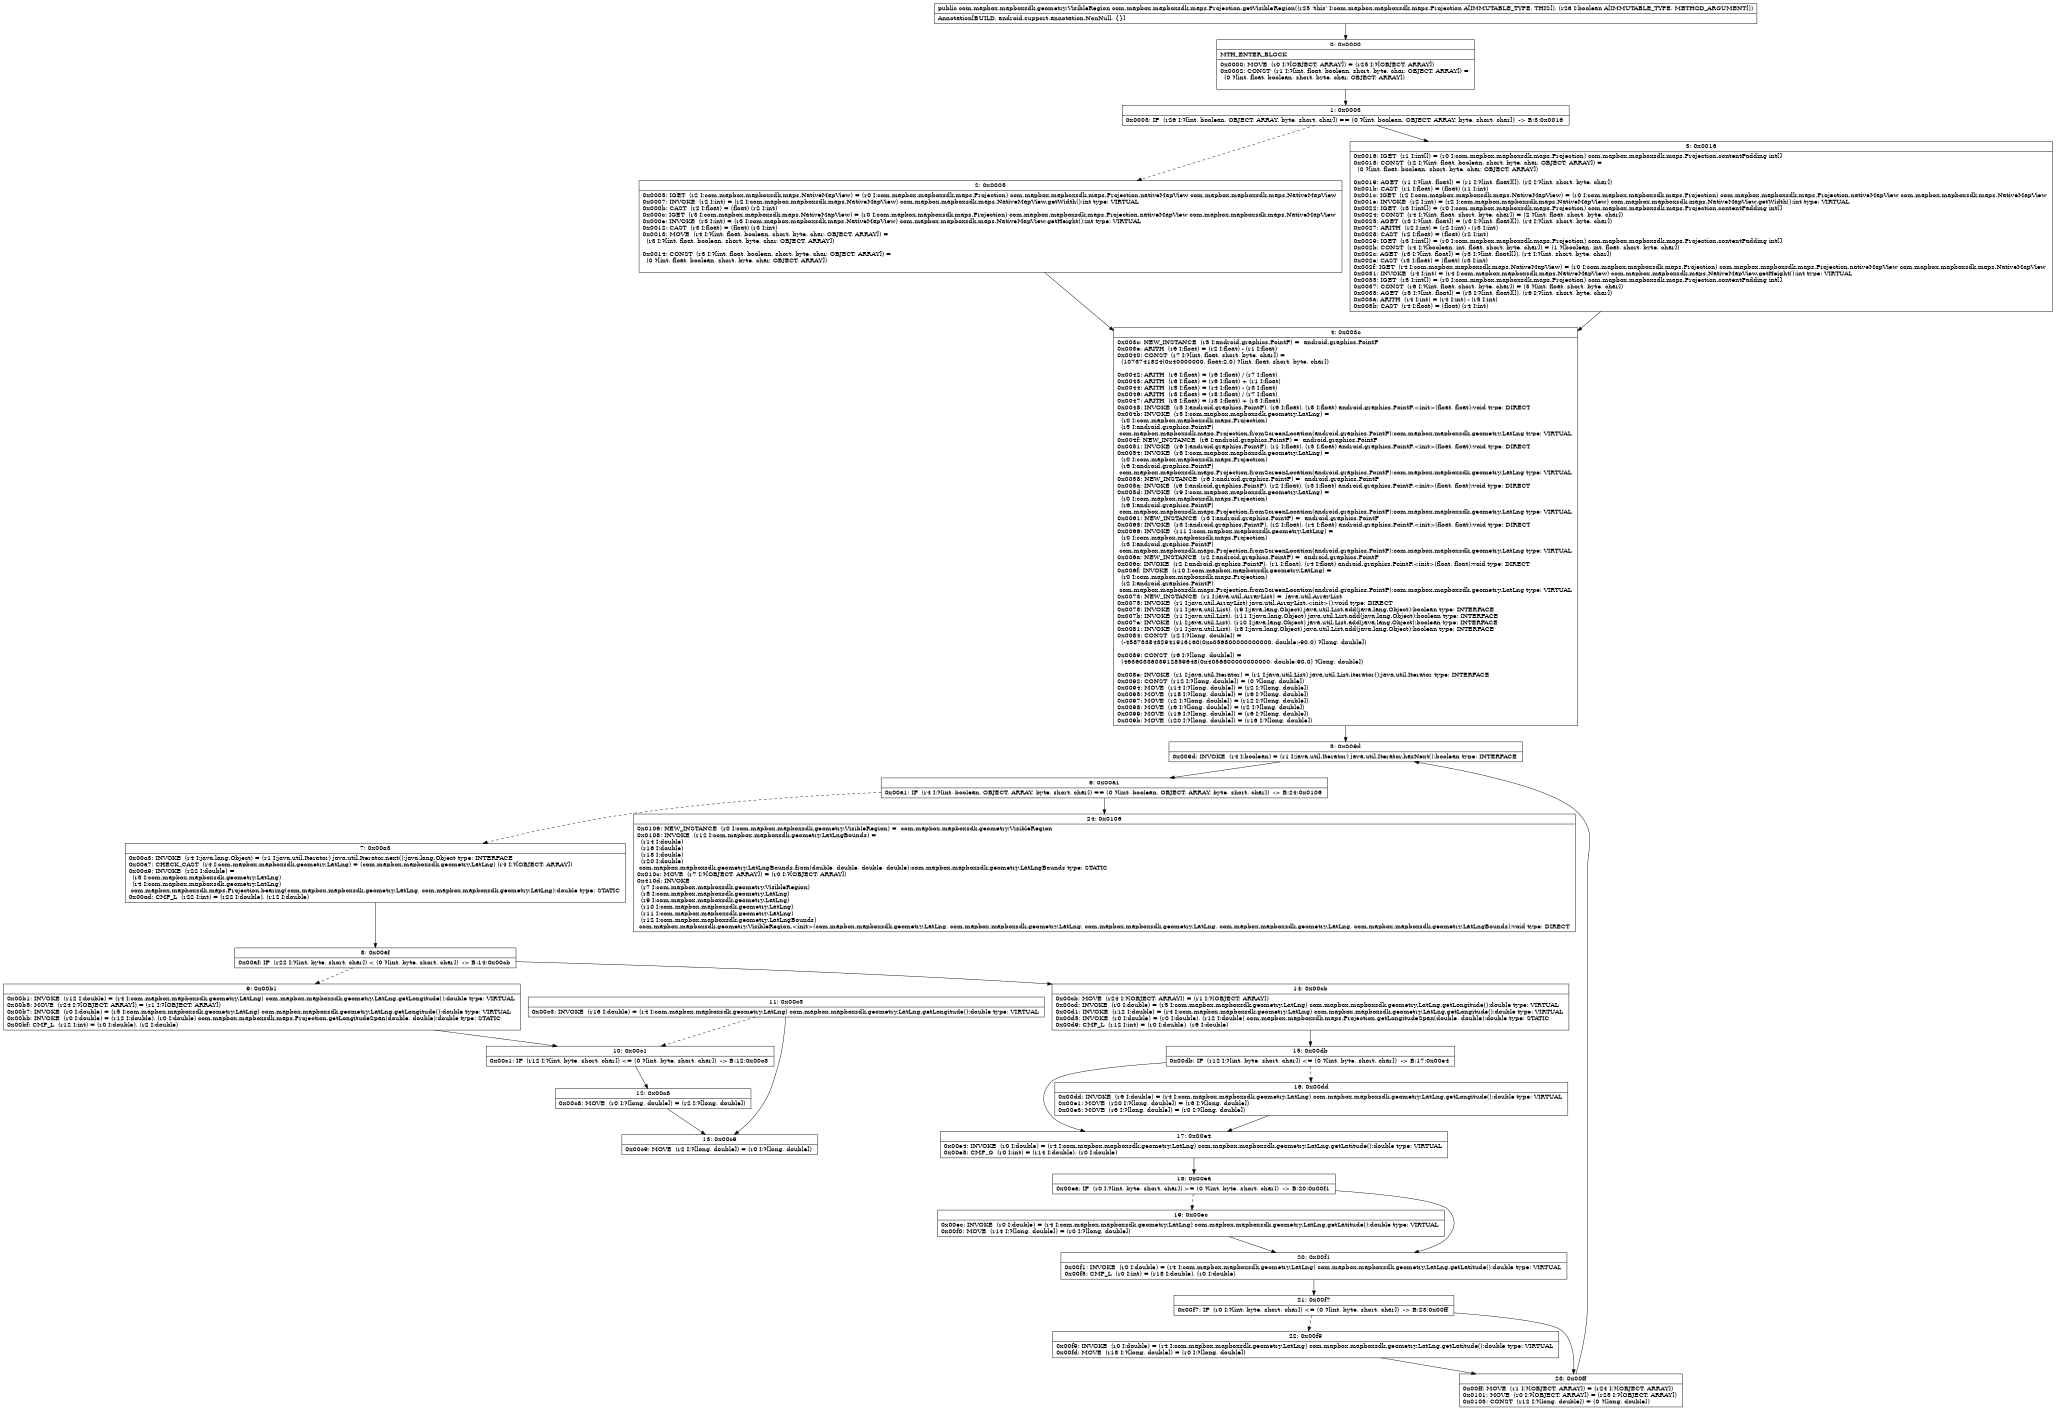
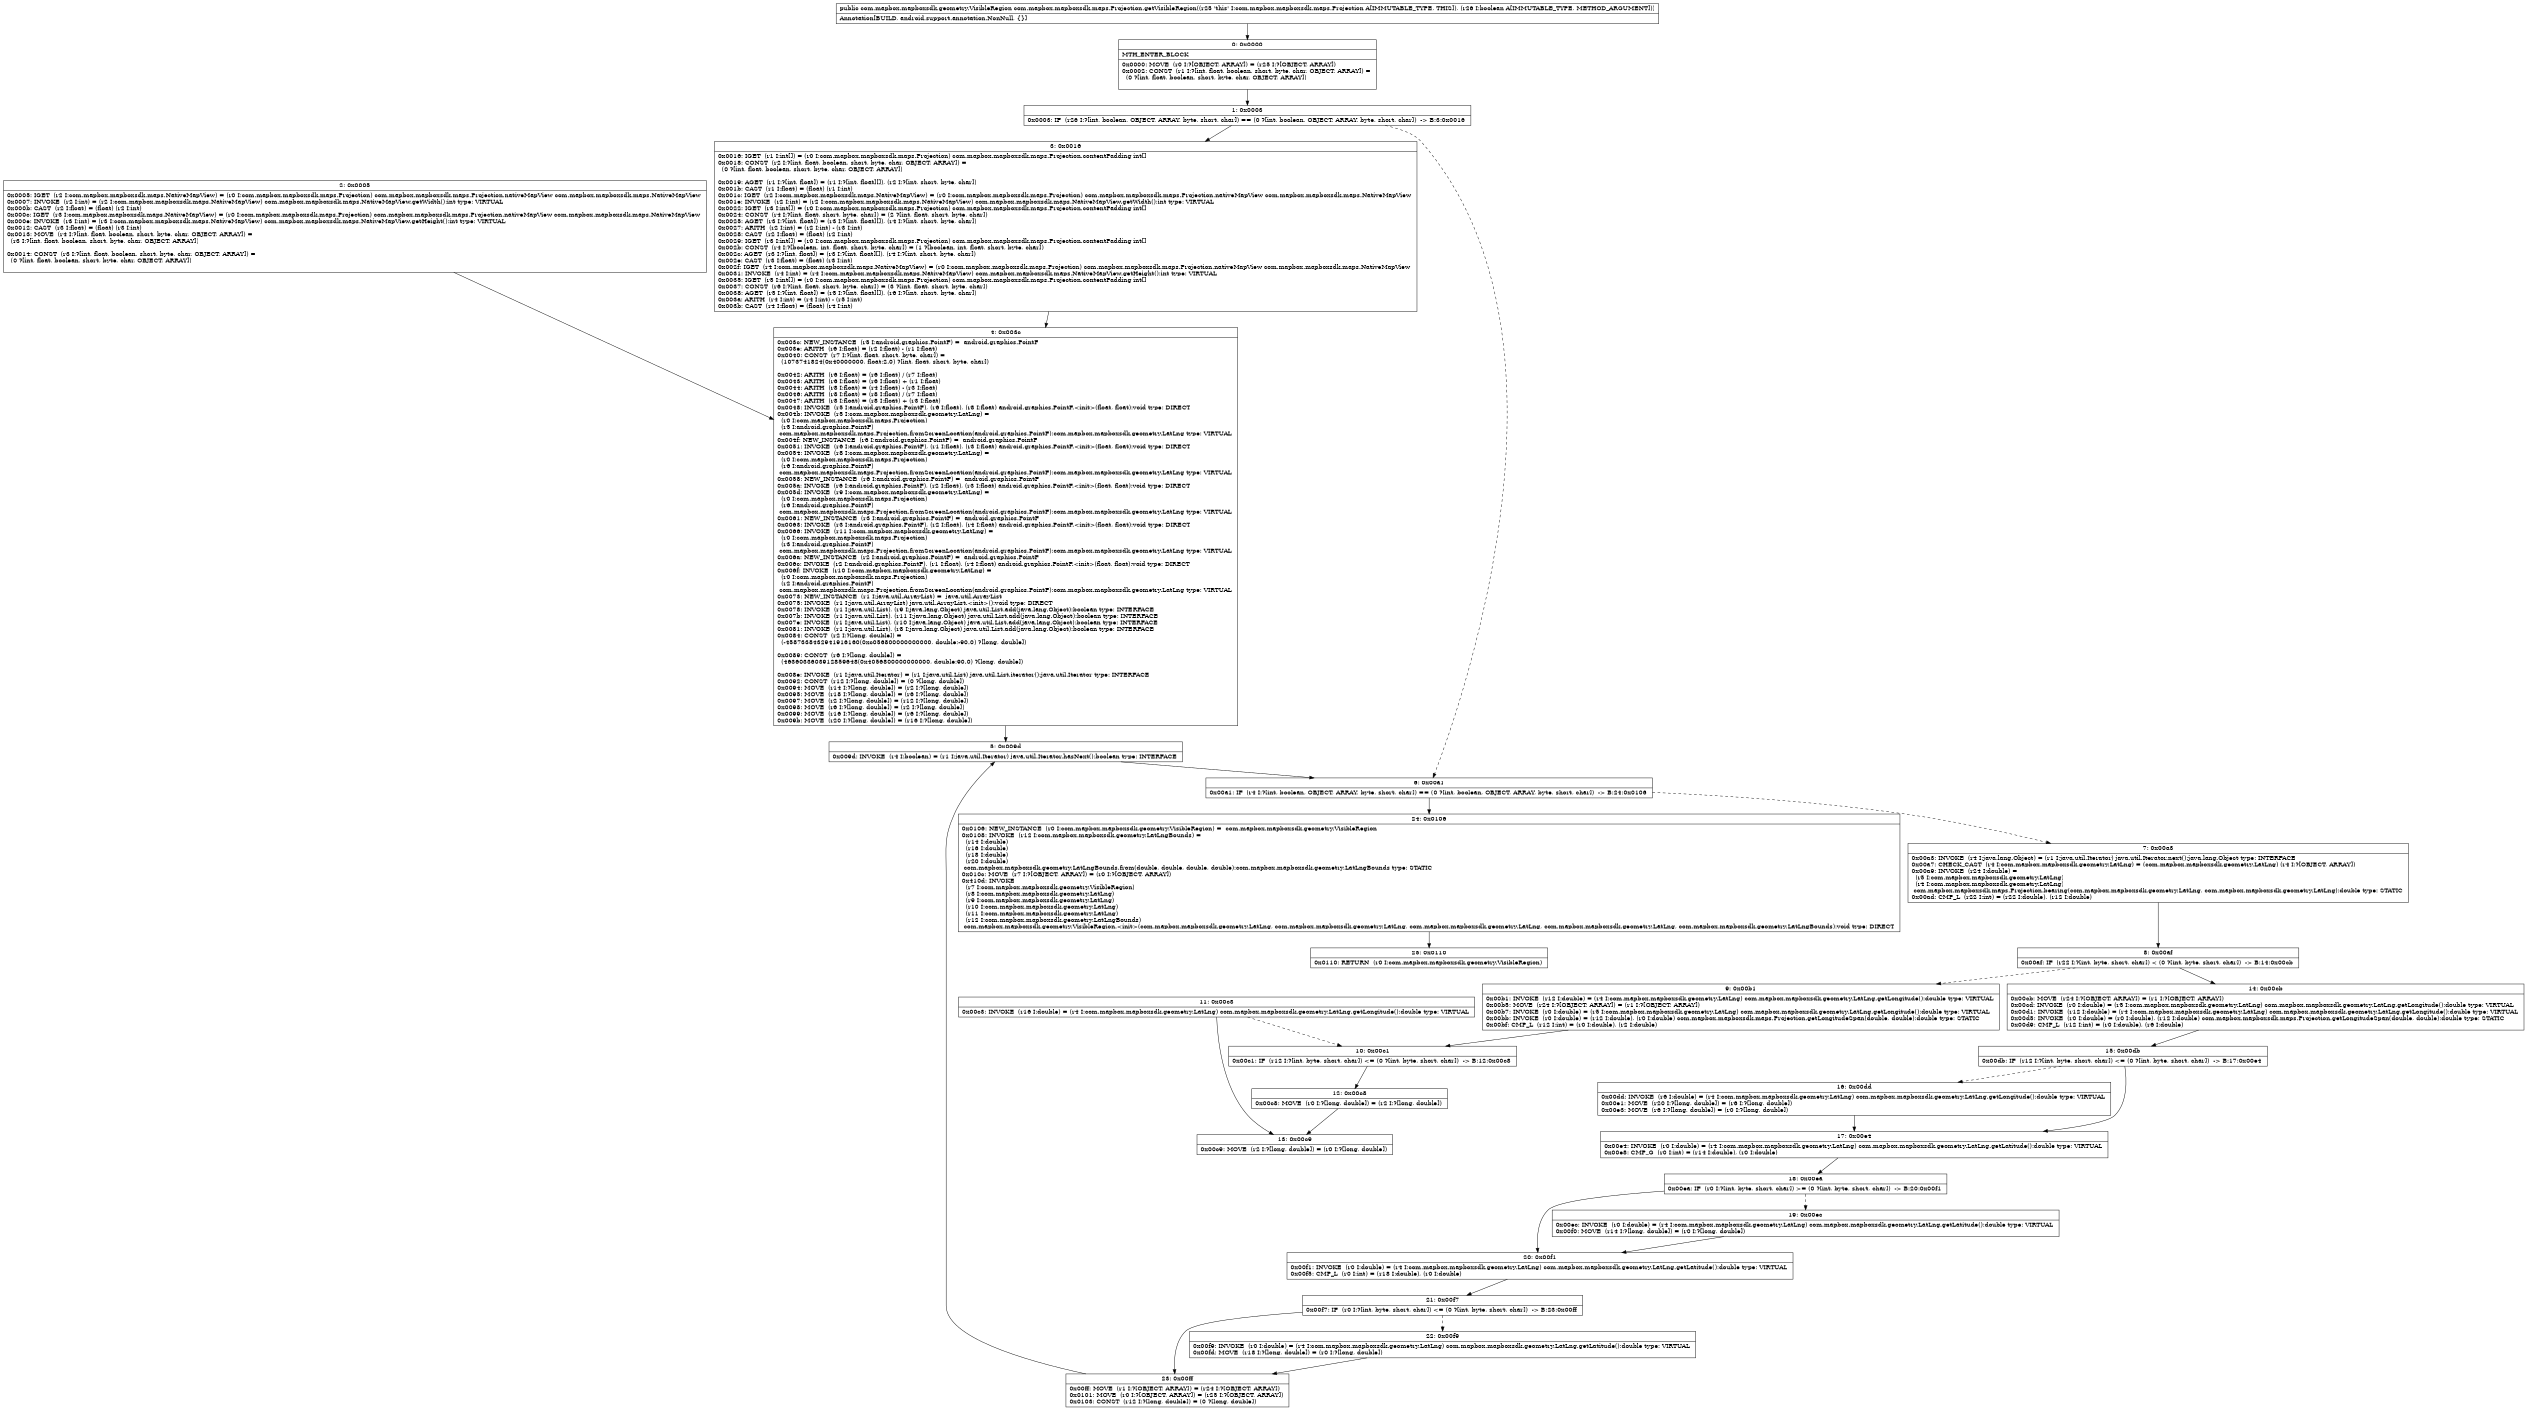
edge "1: 0x0003" -> "2: 0x0005": now "1: 0x0003" -> "6: 0x00a1"
node "7: 0x00a3": text "0x00a9: INVOKE  (r22 I:double) =" -> "0x00a9: INVOKE  (r24 I:double) ="
node "25: 0x0110": added
